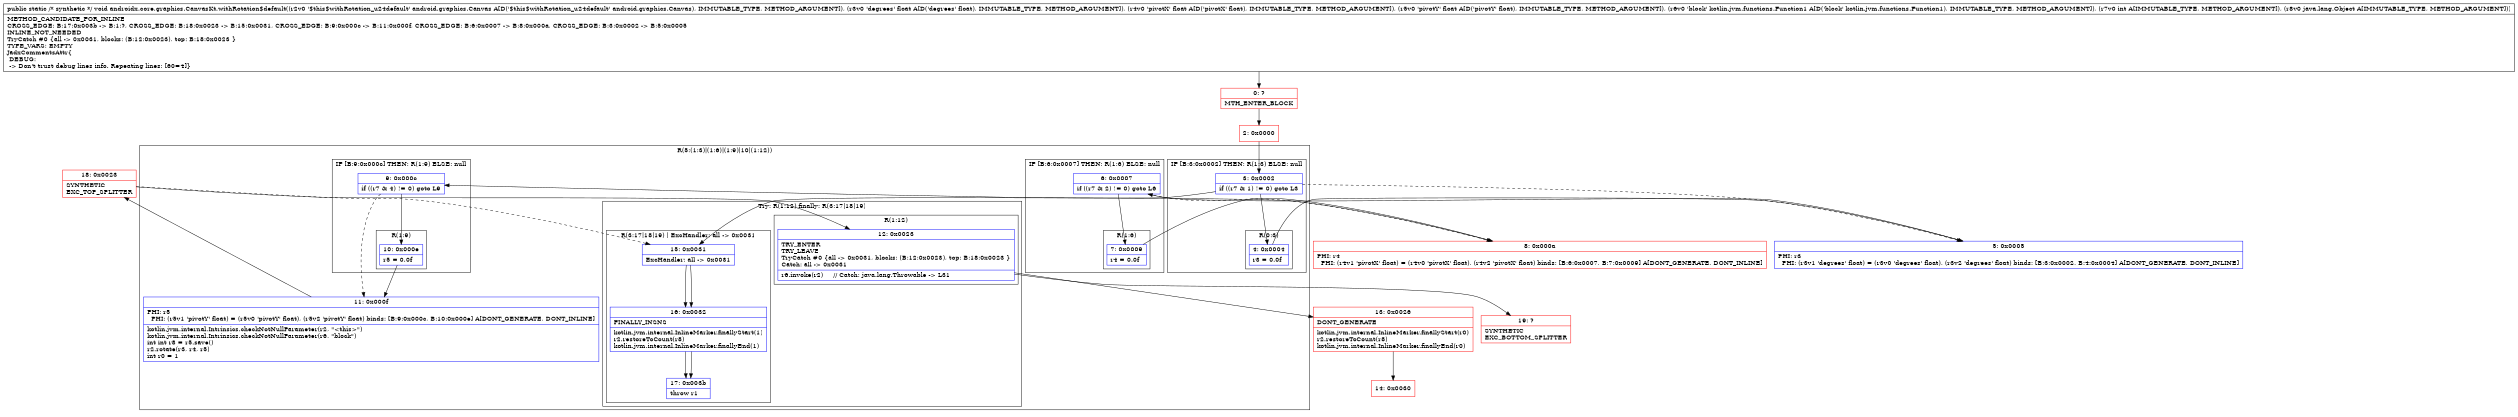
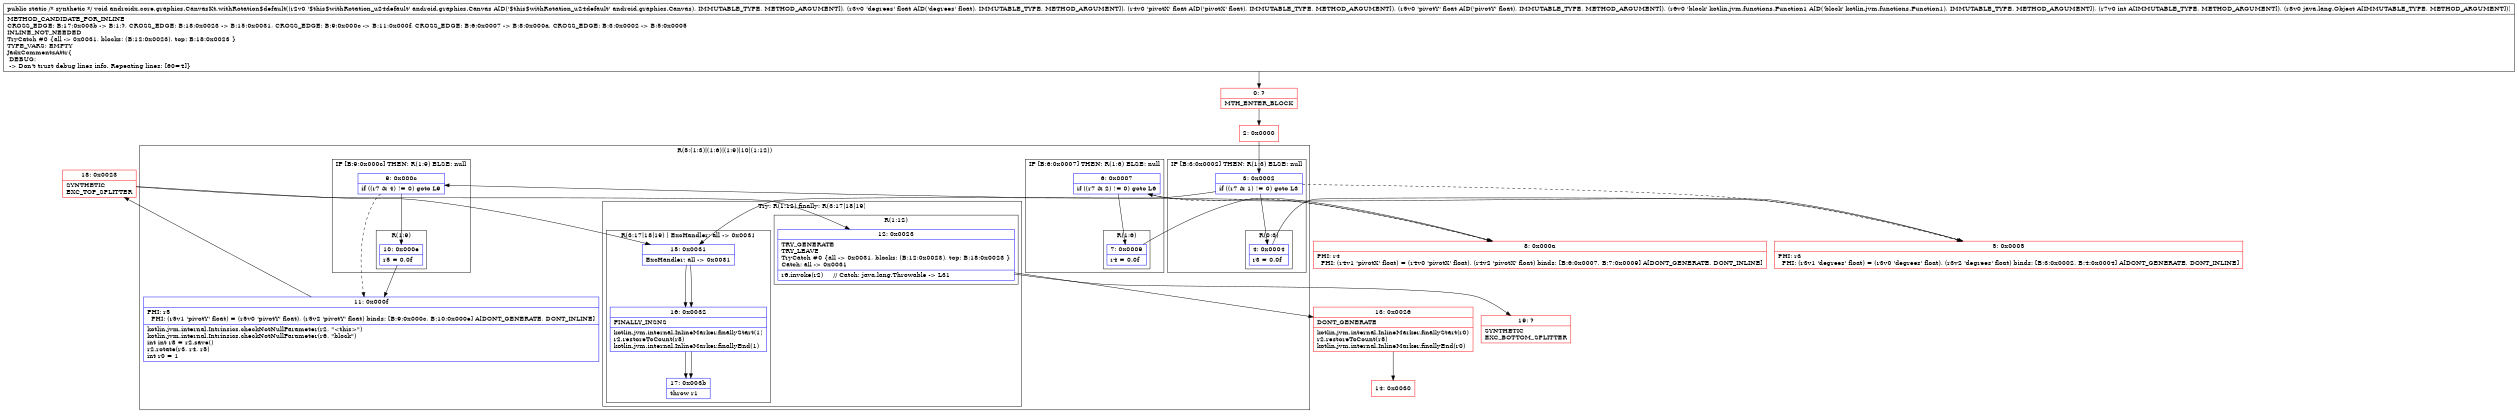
edge "18: 0x0023" -> "15: 0x0031": style dashed -> solid
node "12: 0x0023": text "TRY_ENTER" -> "TRY_GENERATE"
node "5: 0x0005": color blue -> red
node "11: 0x000f": text "int int r8 = r5.save()" -> "int int r8 = r2.save()"
